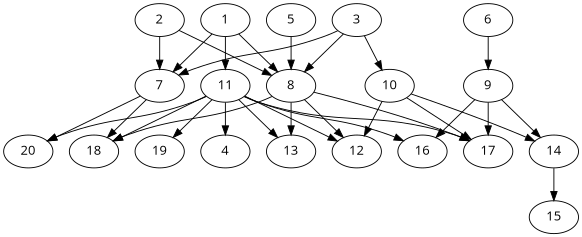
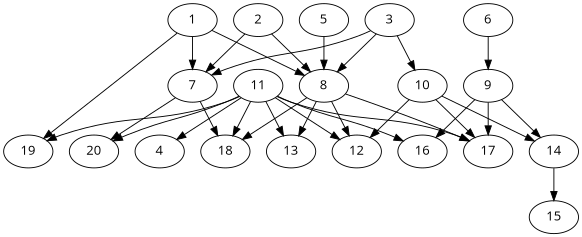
edge "1" -> "11": now "1" -> "19"
